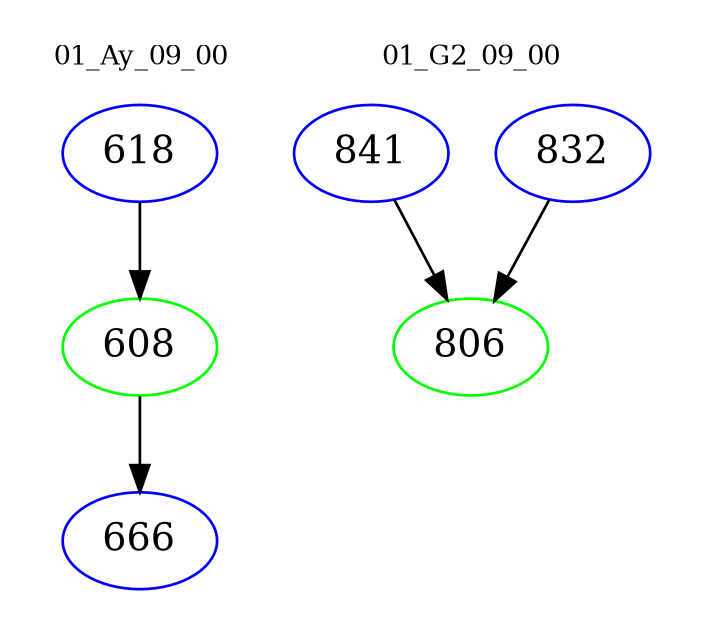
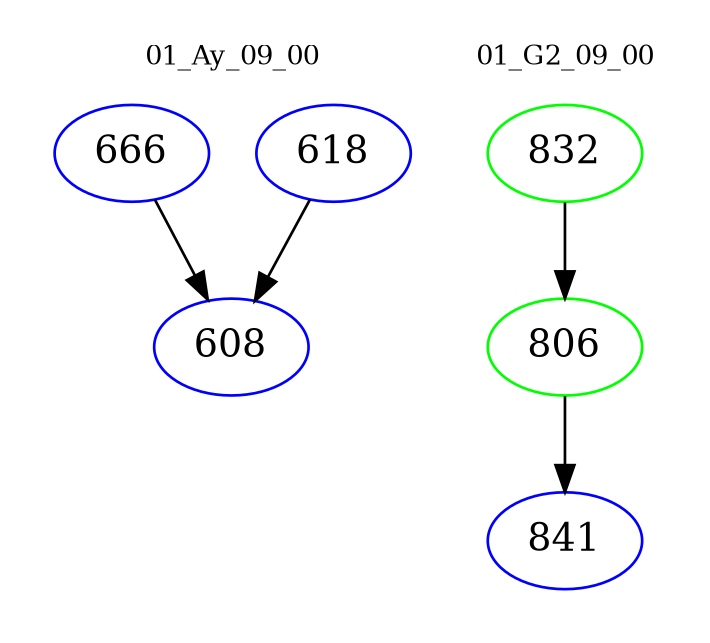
node "832": color blue -> green
edge "841" -> "806": reversed
node "608": color green -> blue
edge "608" -> "666": reversed
